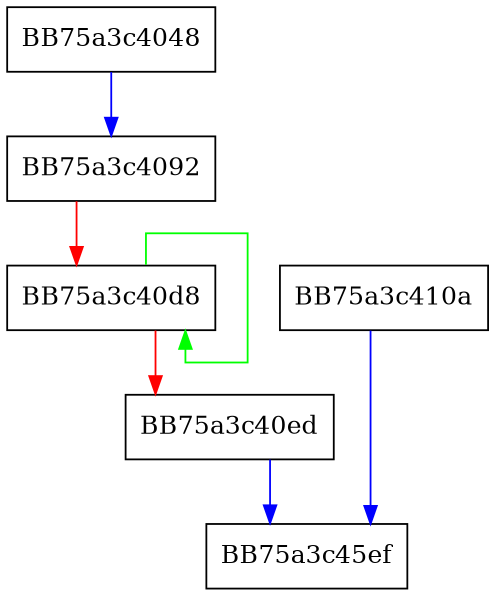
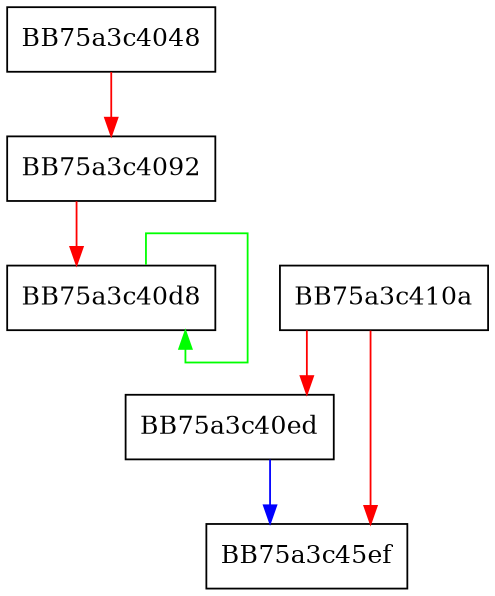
edge "BB75a3c4048" -> "BB75a3c4092": color blue -> red
edge "BB75a3c40d8" -> "BB75a3c40ed": now "BB75a3c410a" -> "BB75a3c40ed"
edge "BB75a3c410a" -> "BB75a3c45ef": color blue -> red
